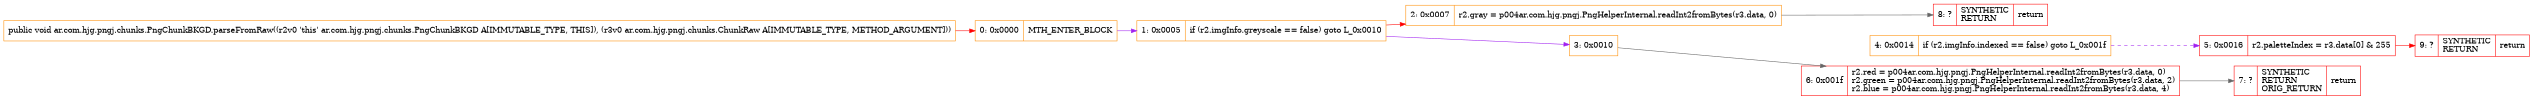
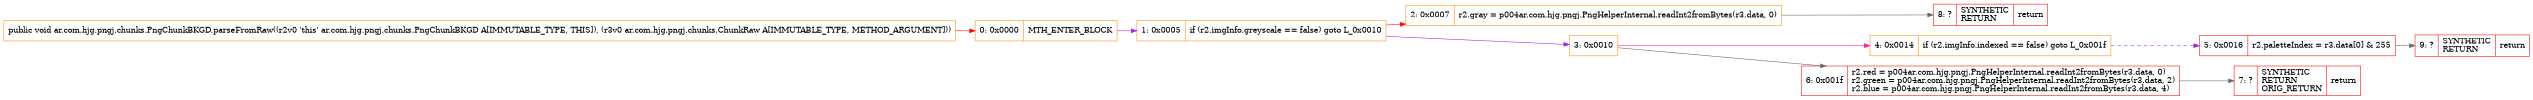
edge "3: 0x0010" -> "4: 0x0014": added
edge "5: 0x0016" -> "9: ?": color red -> gray40
